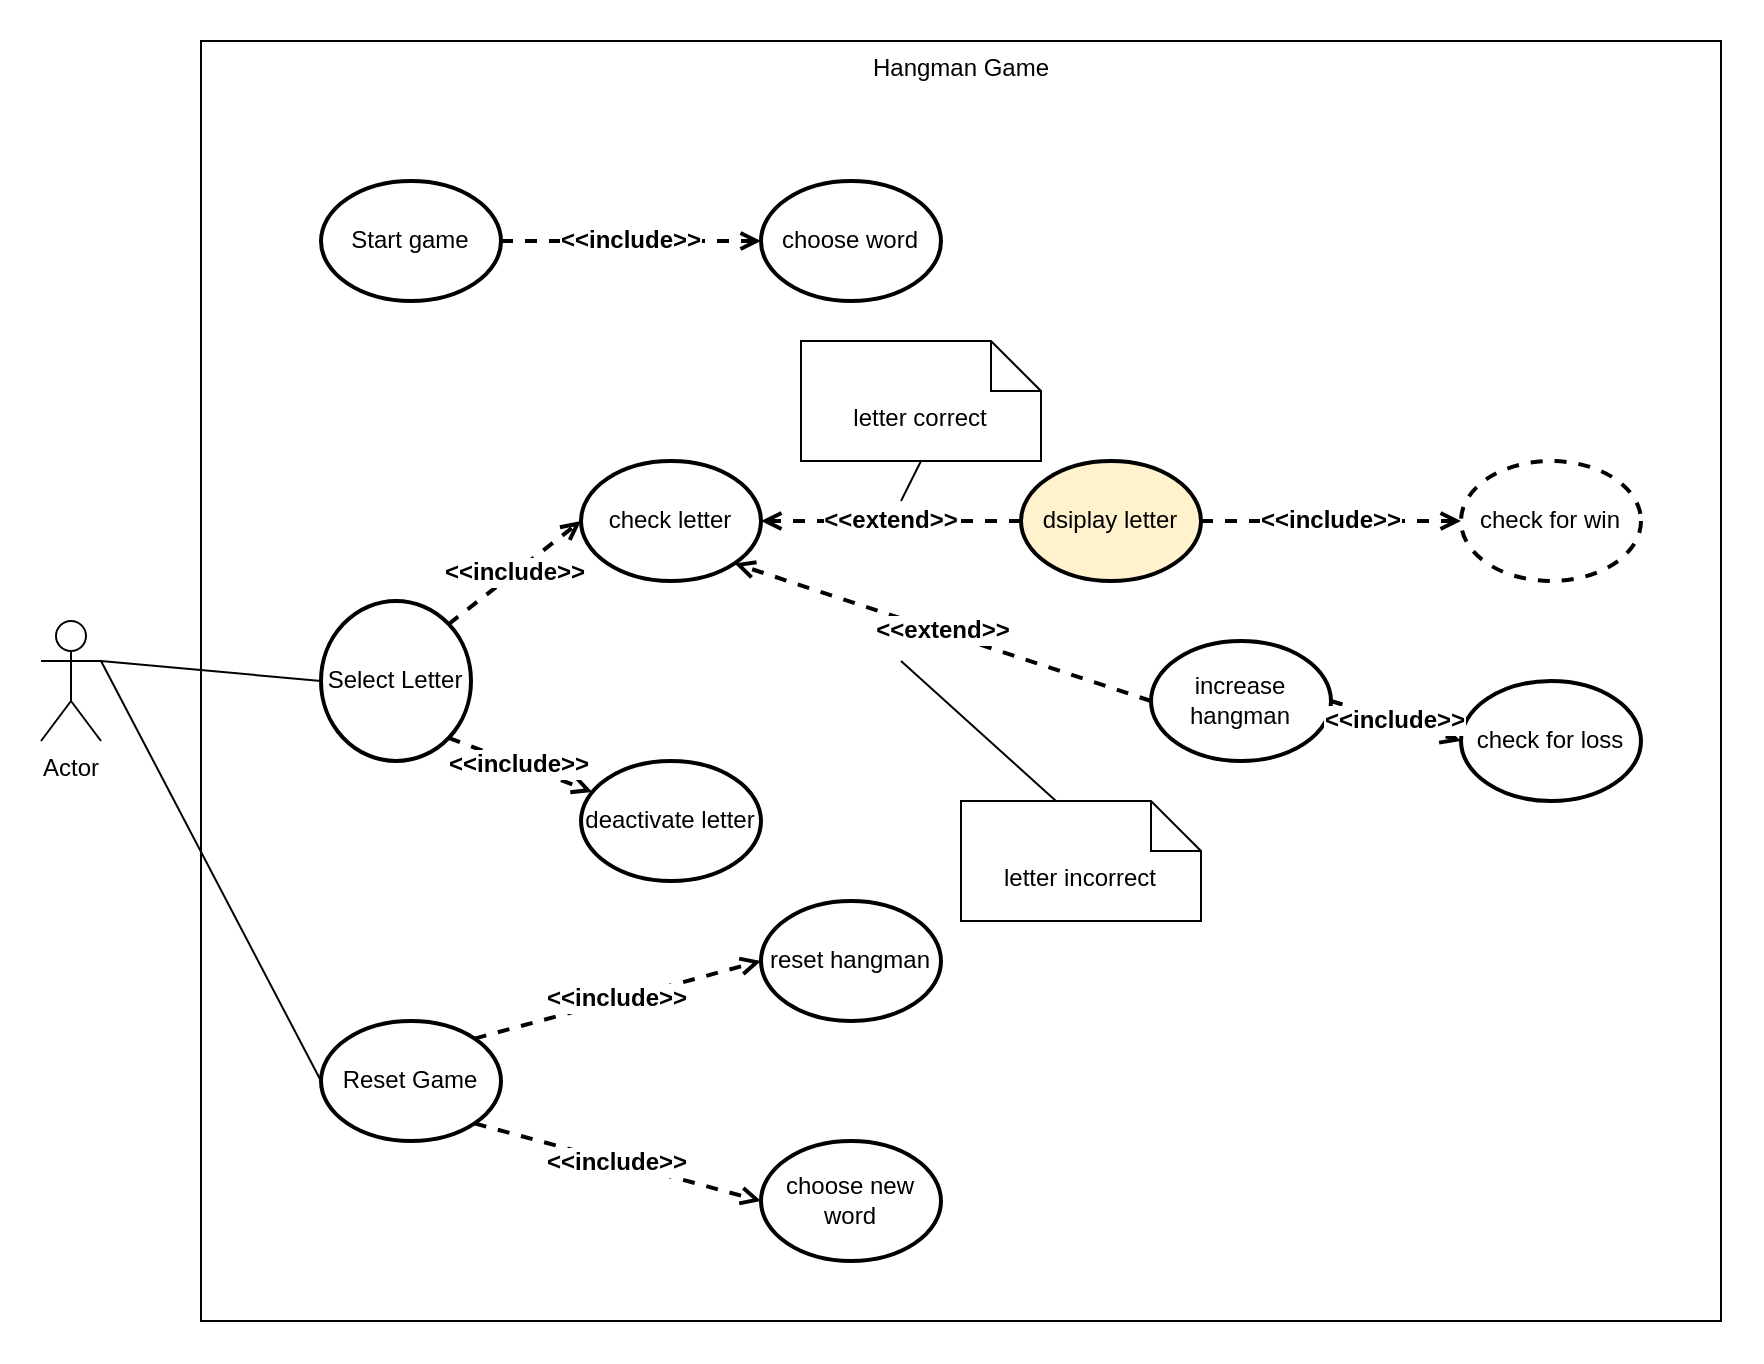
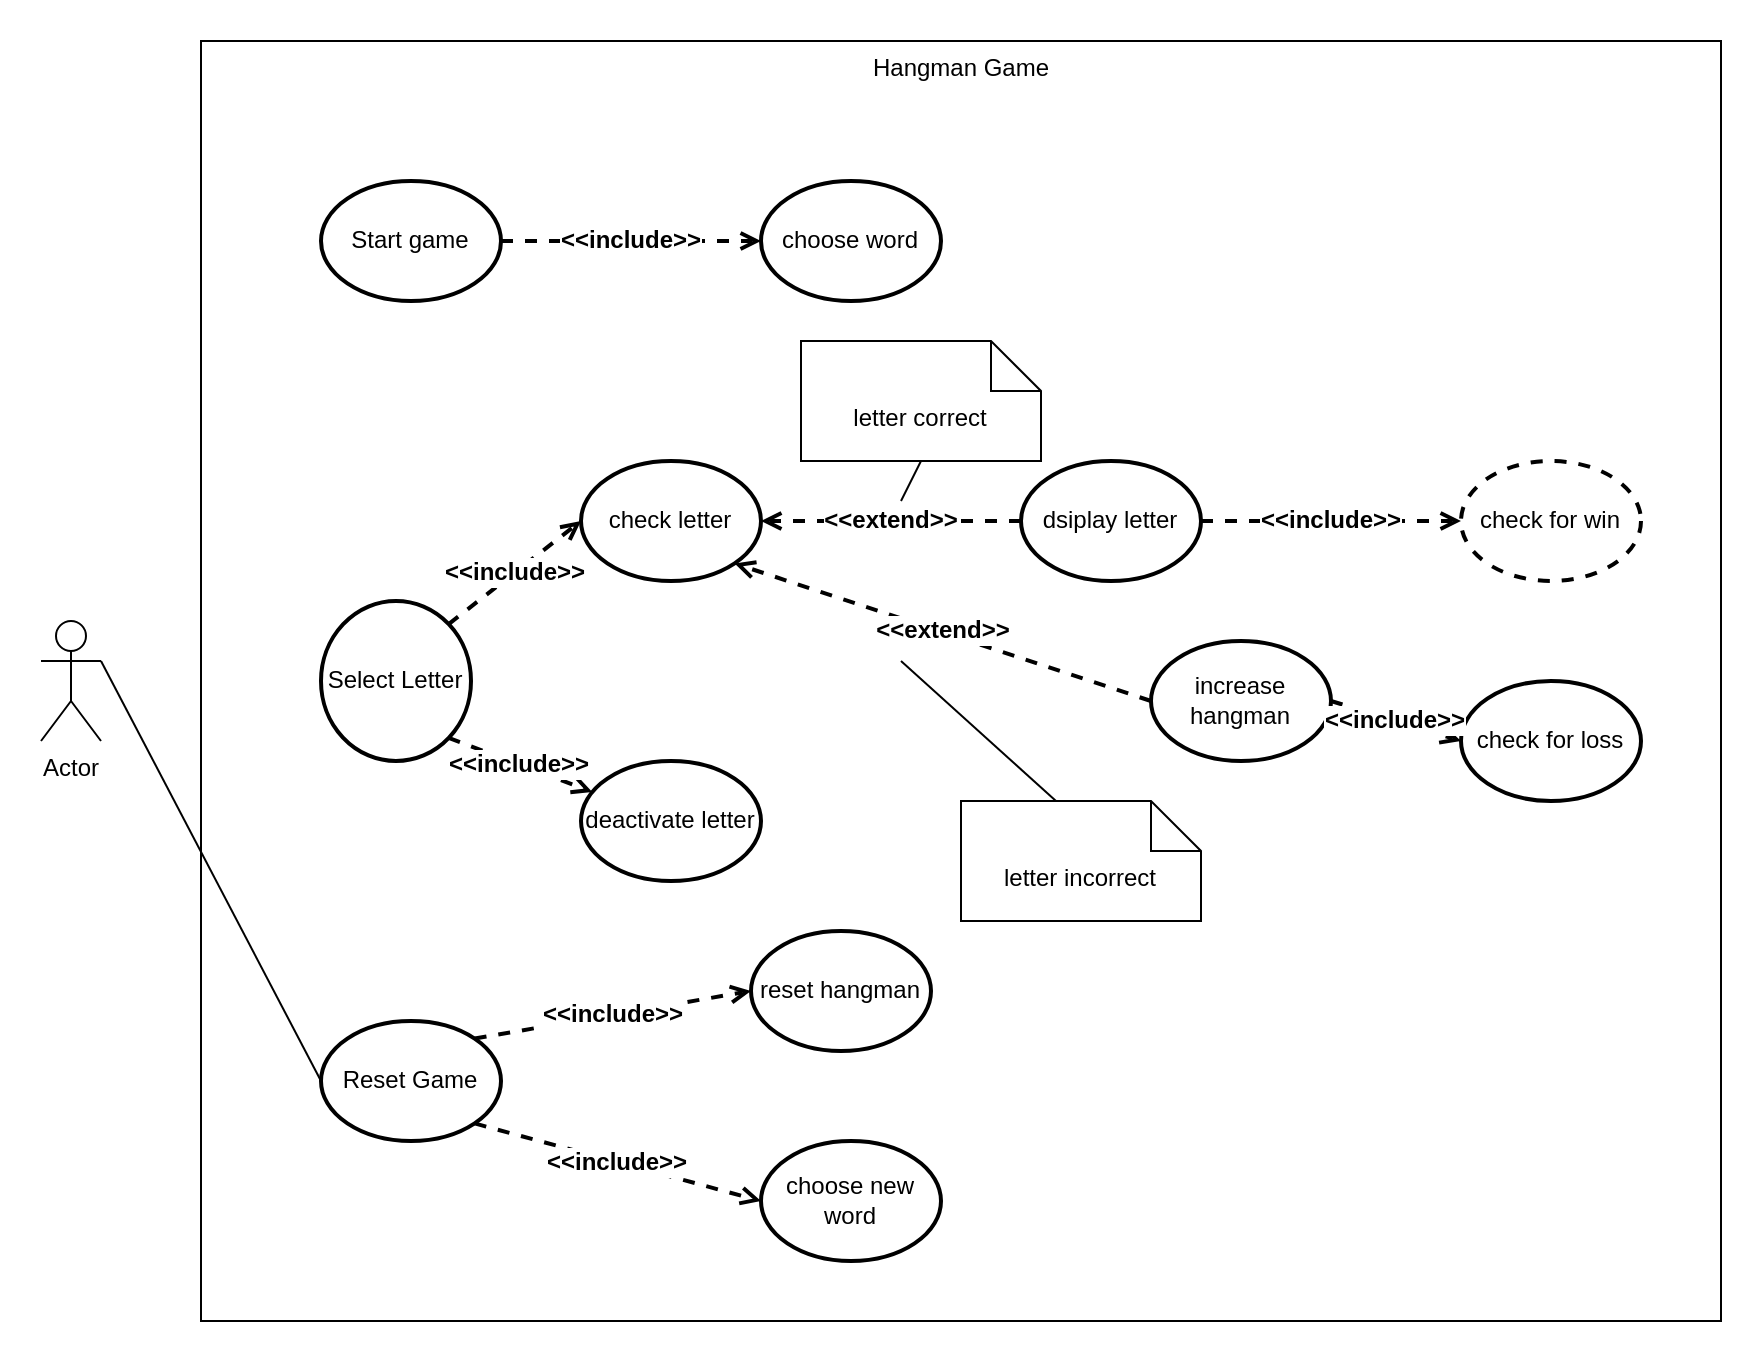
node "dsiplay letter": fillcolor #fff2cc -> #ffffff
edge "Actor" -- "Select Letter": removed
node "reset hangman": moved (851, 961) -> (841, 991)
